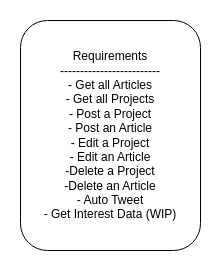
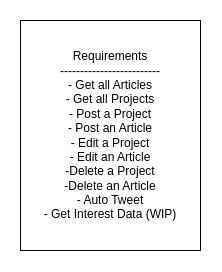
node "Requirements ------------------------- - Get all Articles - Get all Projects - Post a Project - Post an Article - Edit a Project - Edit an Article -Delete a Project -Delete an Article - Auto Tweet - Get Interest Data (WIP)": shape rounded rectangle -> rectangle
